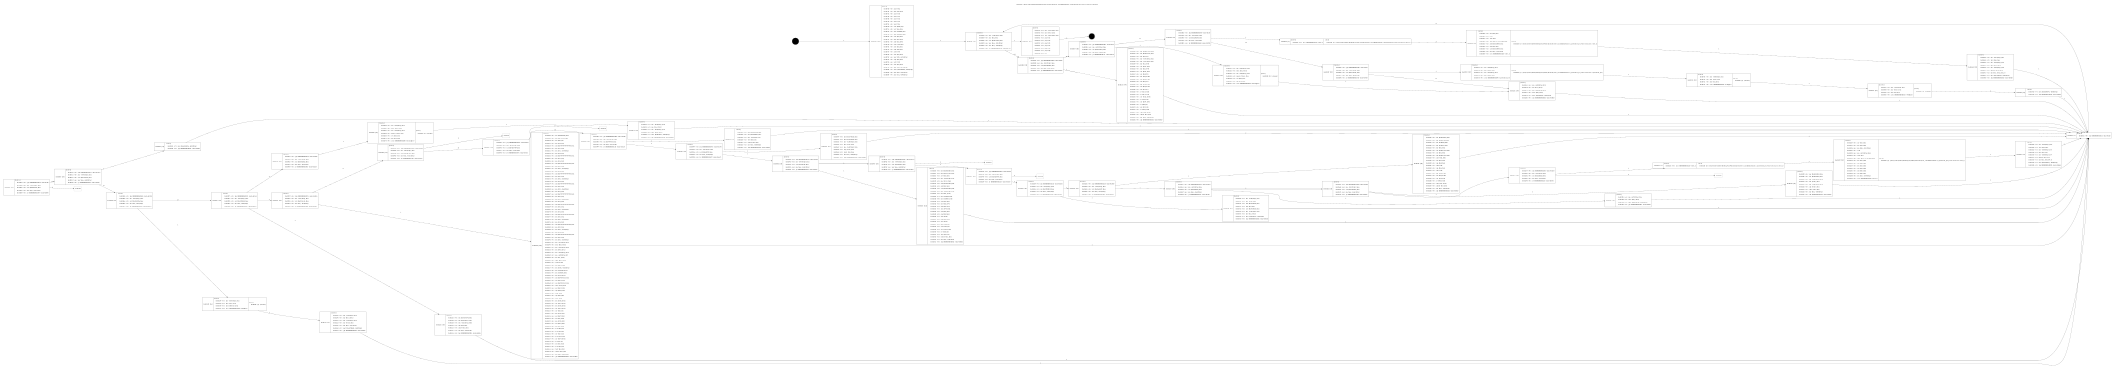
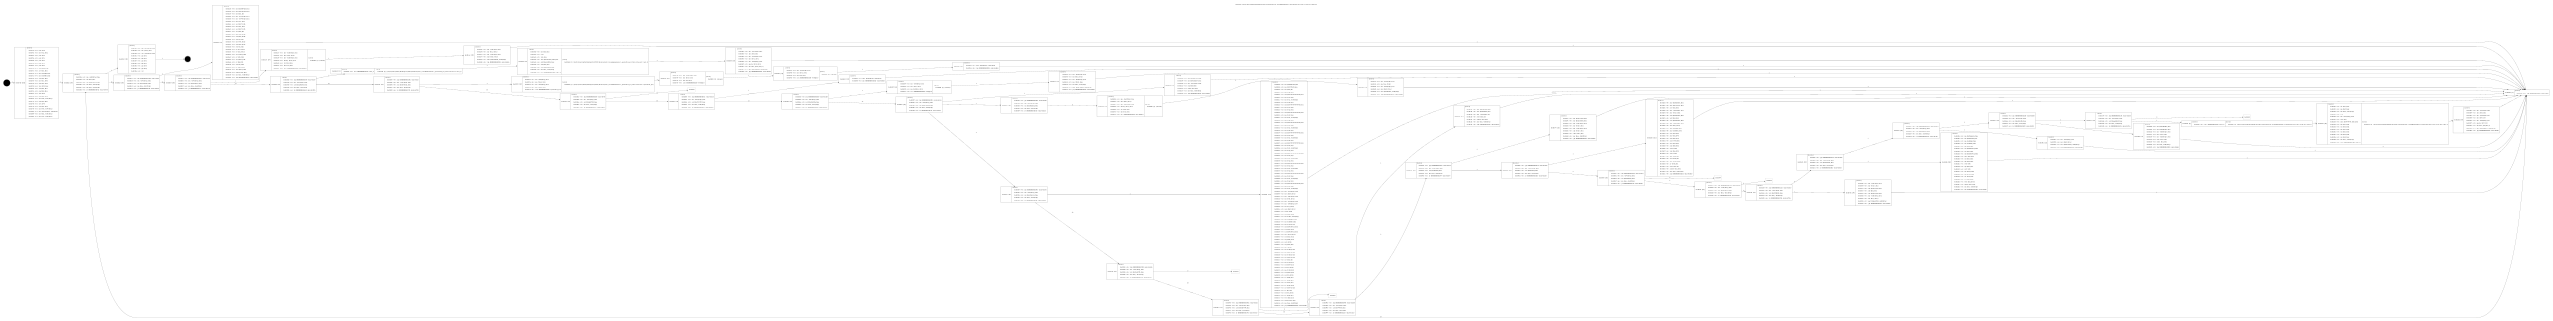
edge "0x401887 [28]" -> "0x401cec [29]": now "0x401887 [28]" -> "0x4018a3 [28]"
